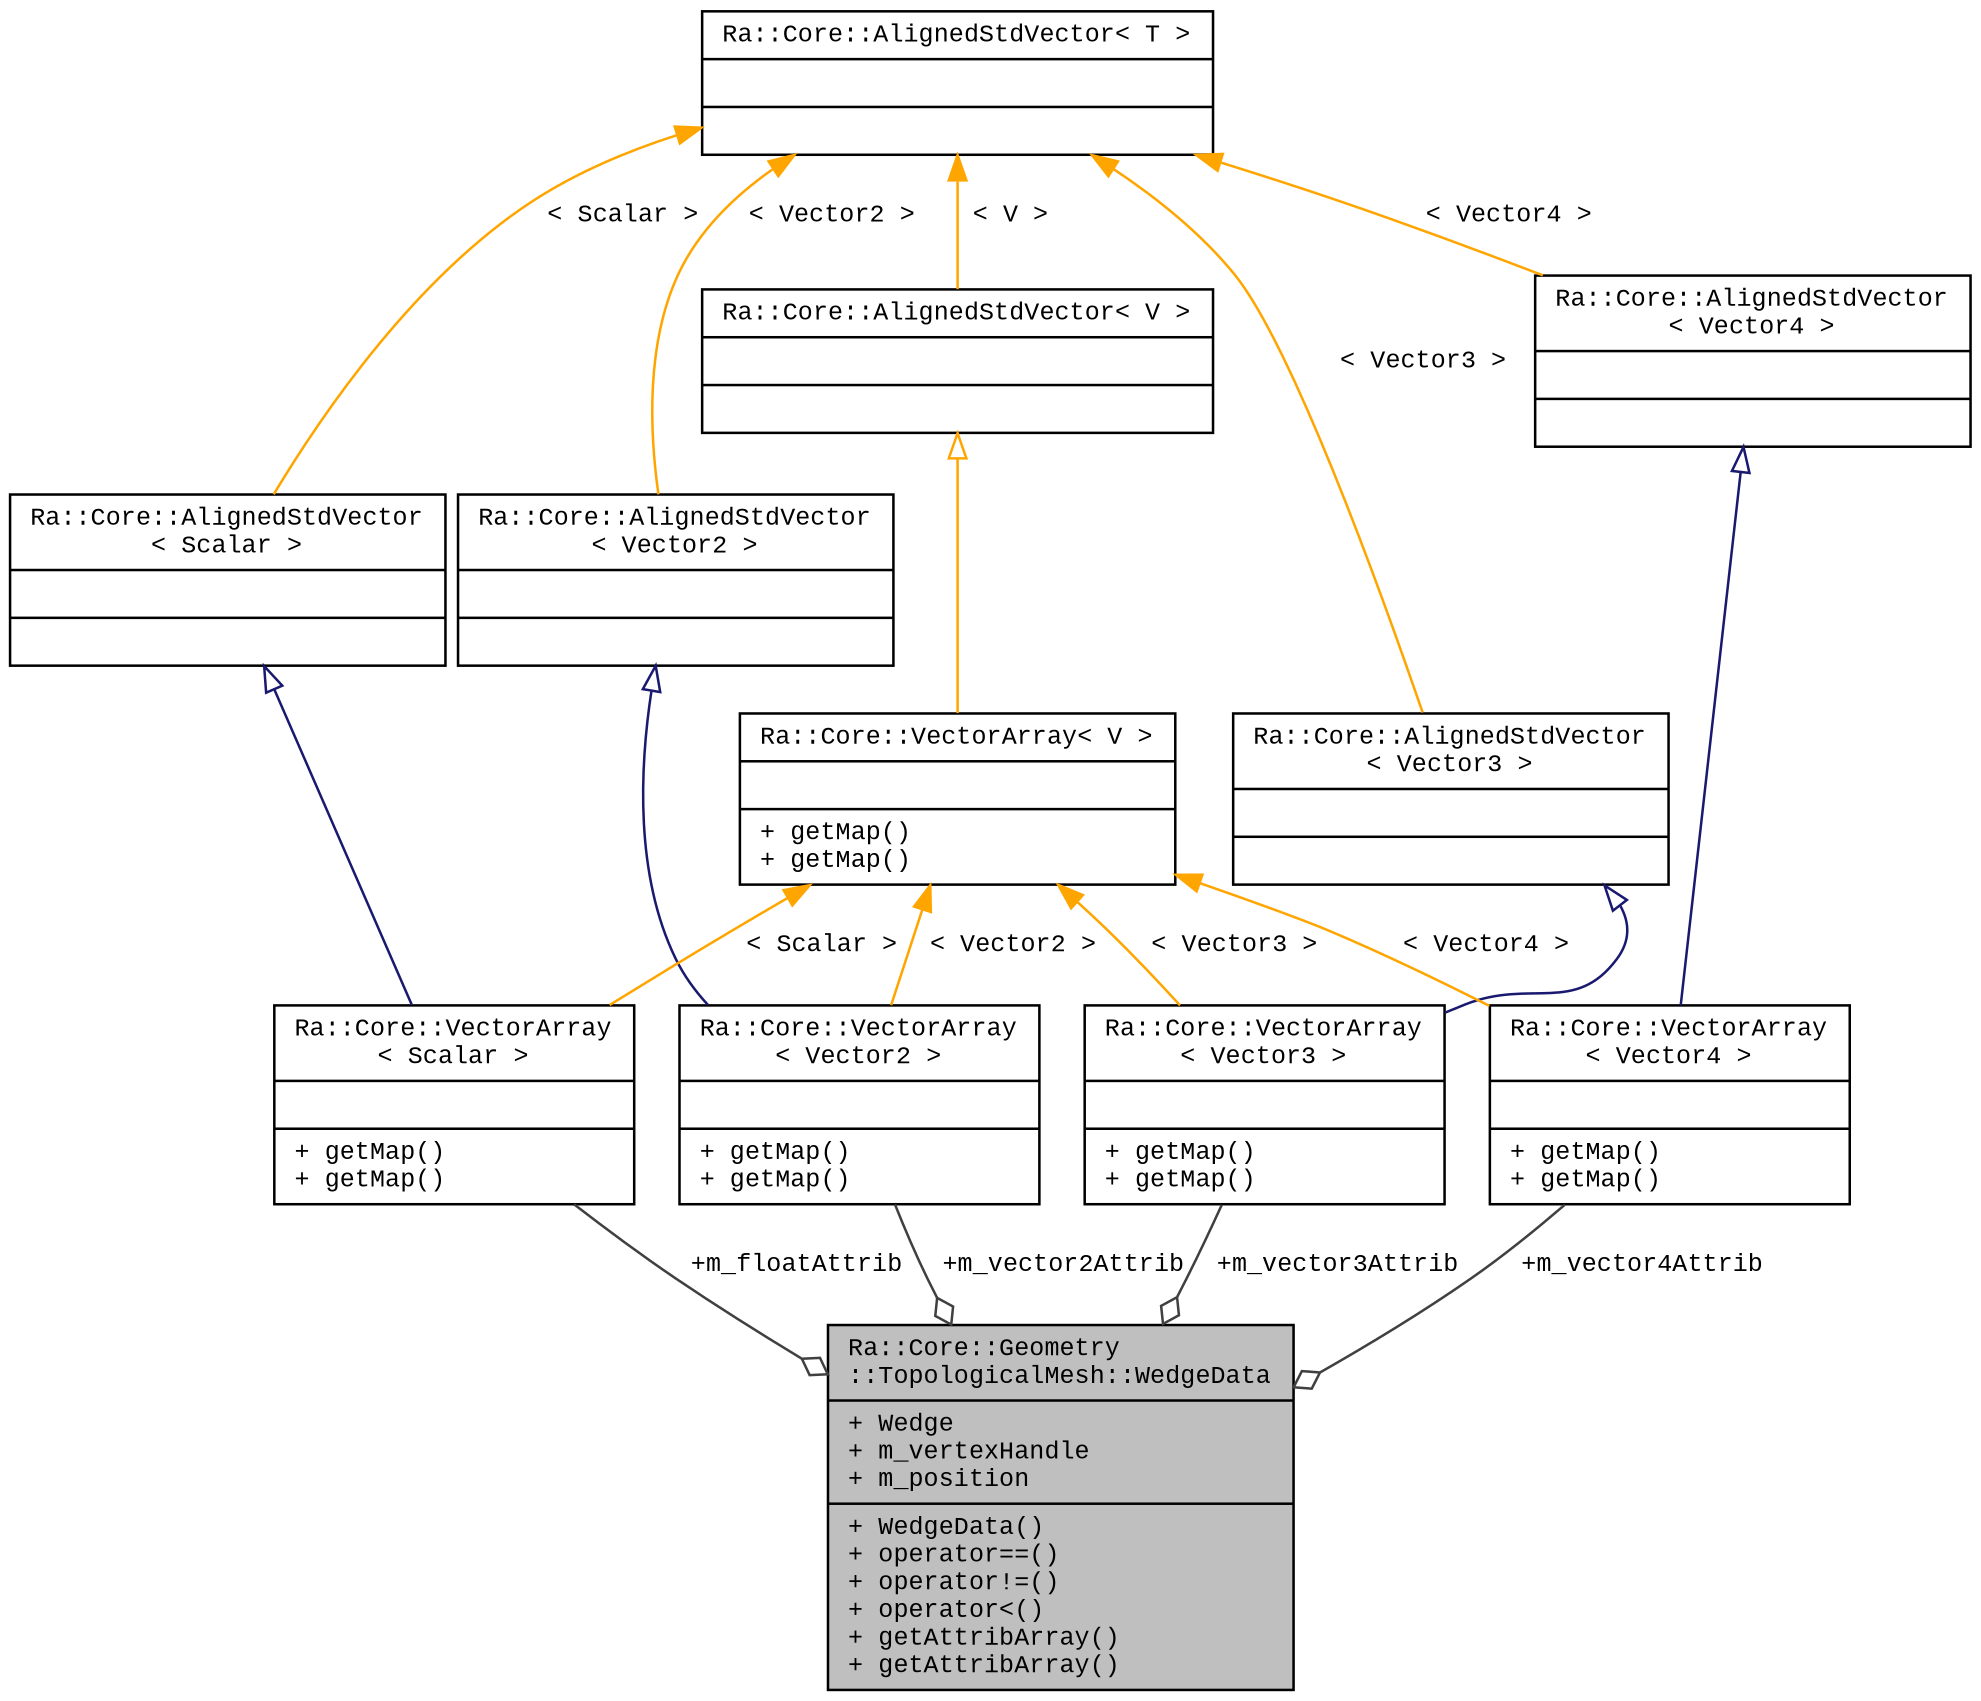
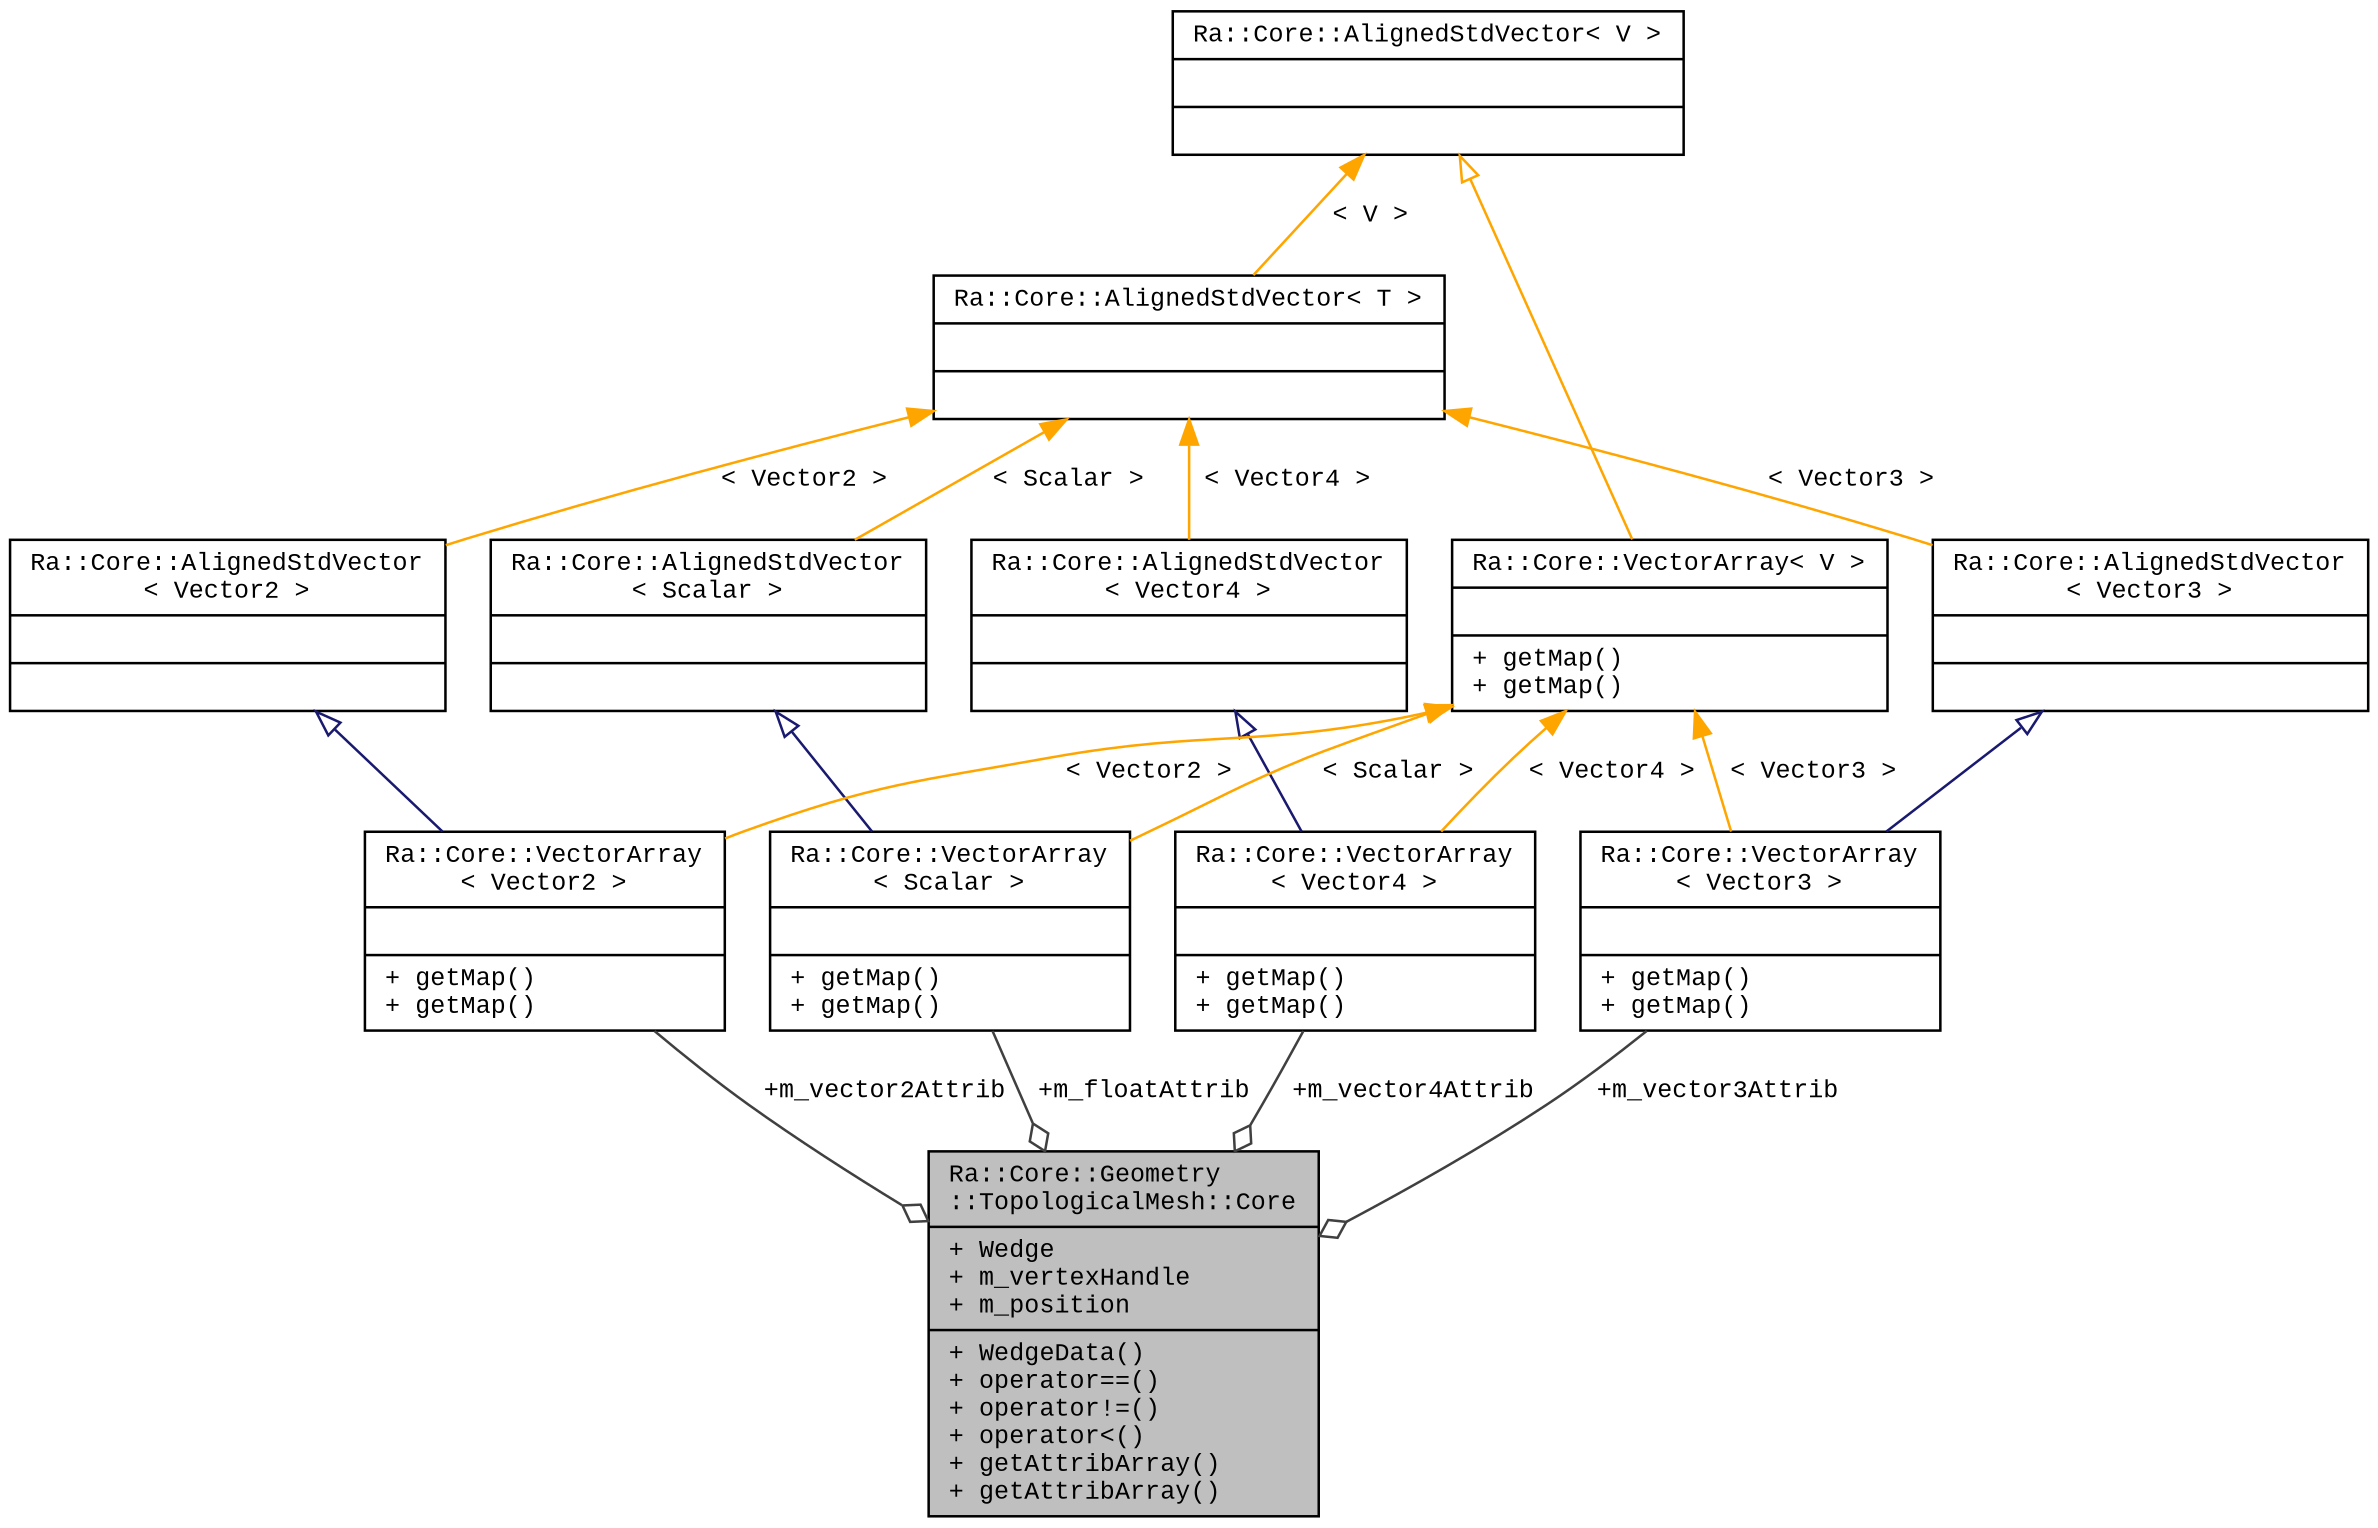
edge "Ra::Core::AlignedStdVector< V >" -> "Ra::Core::AlignedStdVector< T >": reversed
node "Ra::Core::Geometry": text "::TopologicalMesh::WedgeData" -> "::TopologicalMesh::Core"
